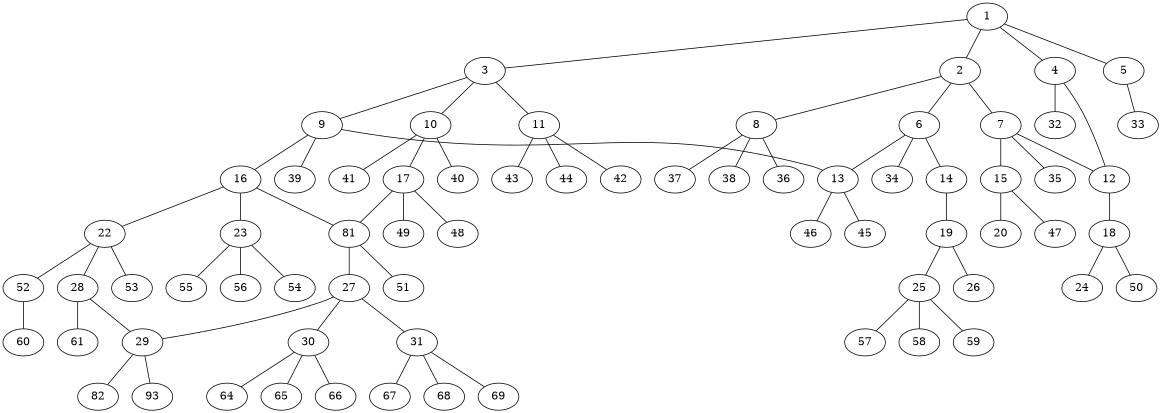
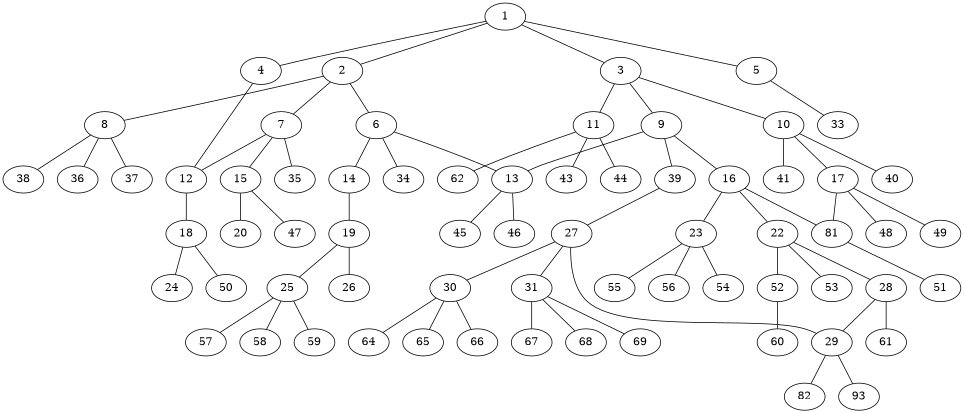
node "32": removed
node "42": label "42" -> "62"
edge "81" -- "27": now "39" -- "27"
